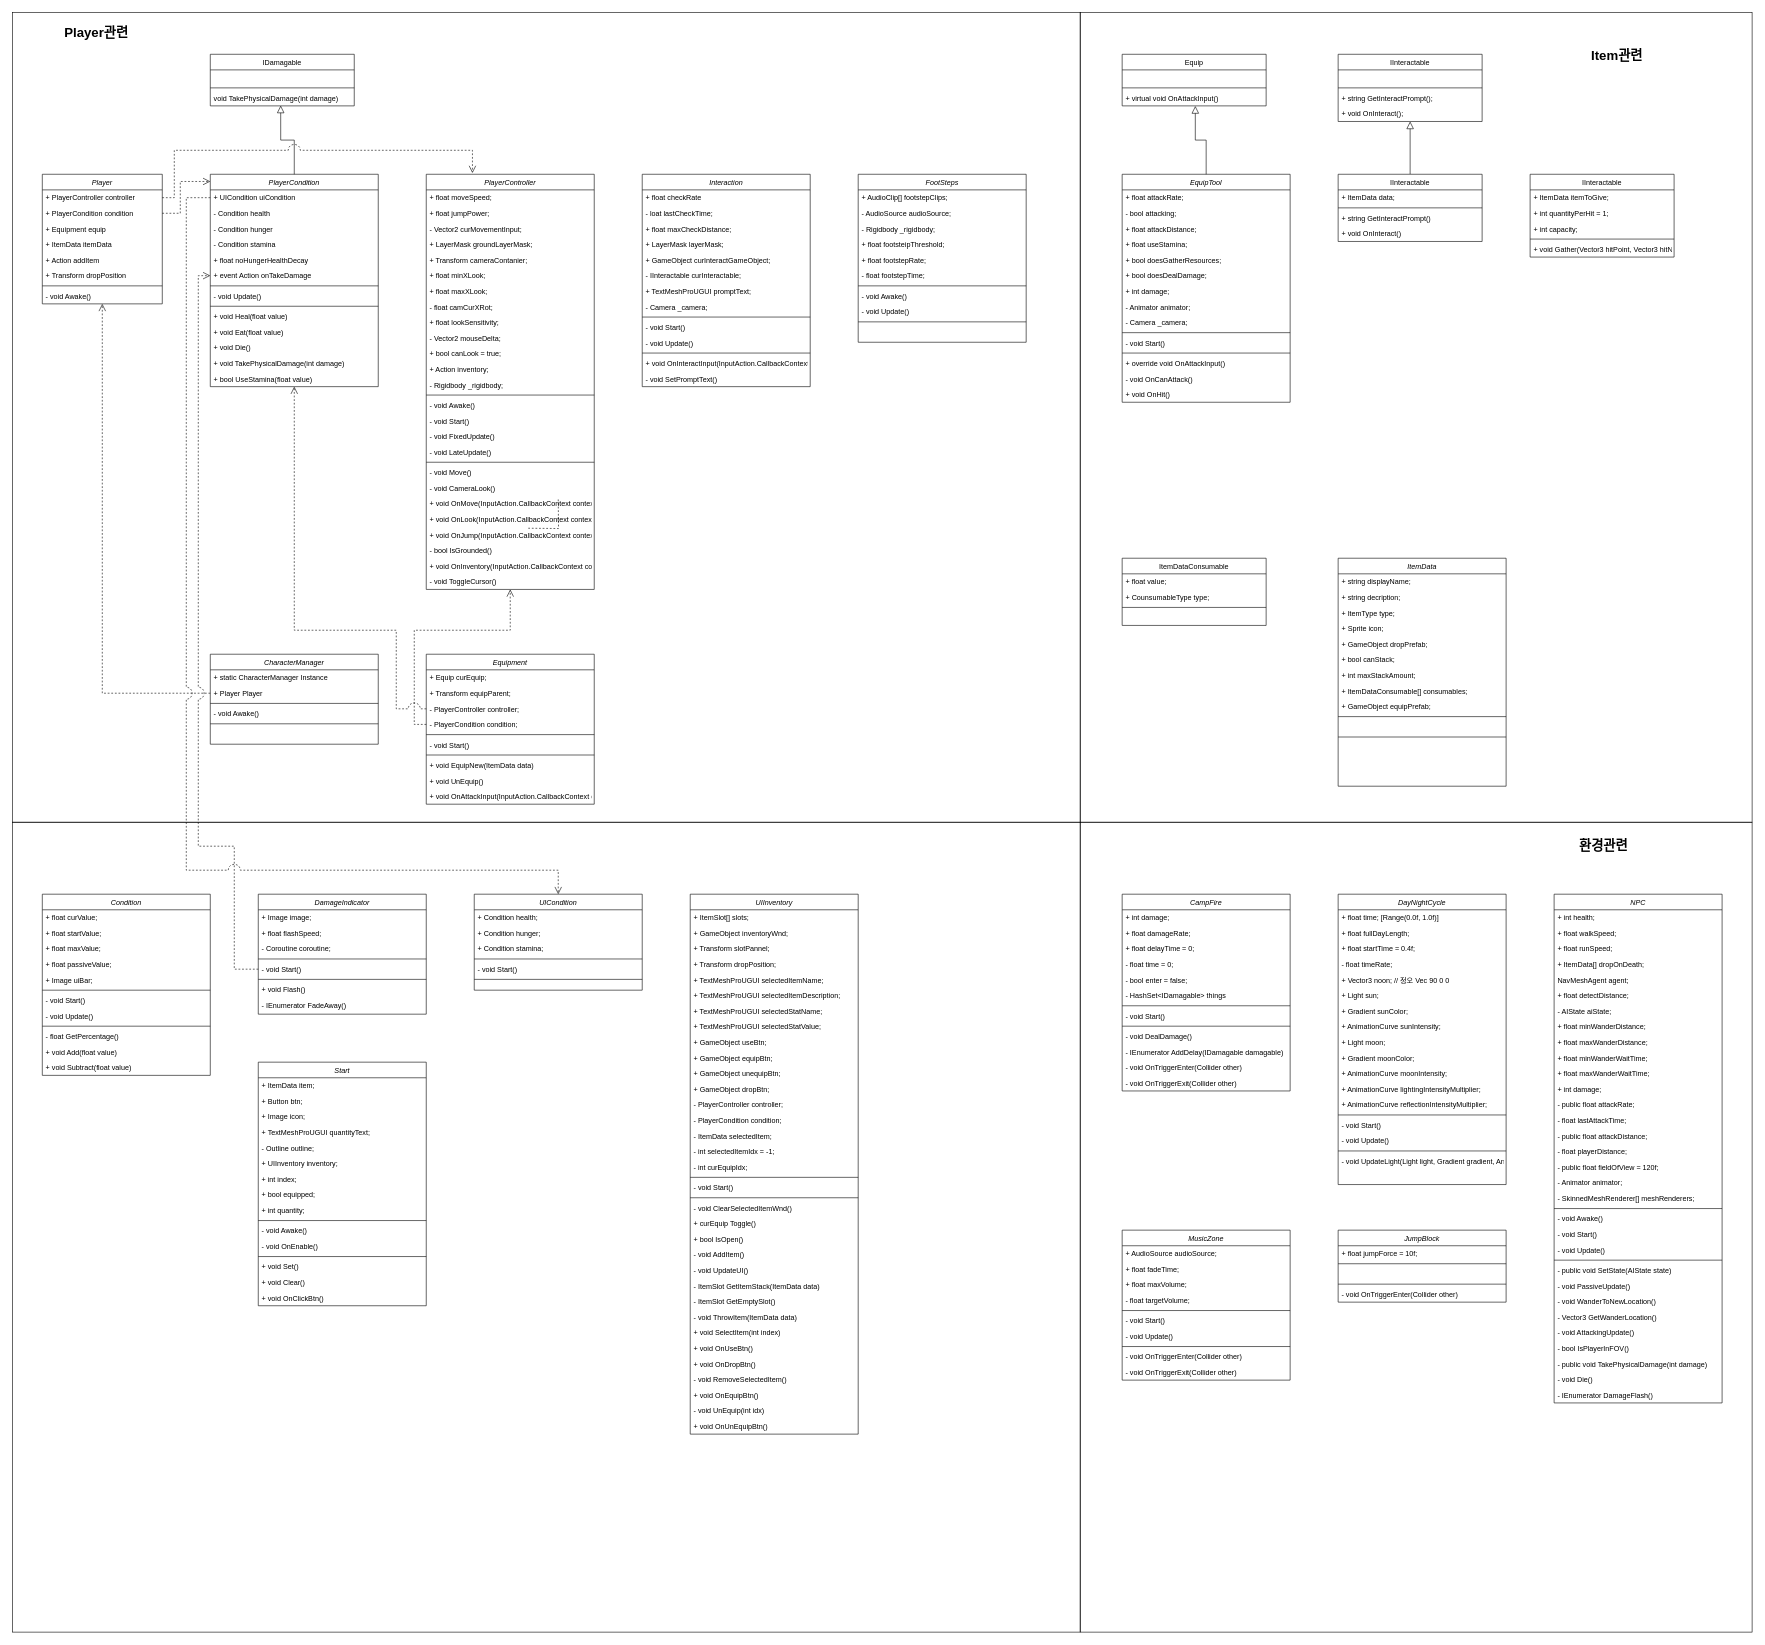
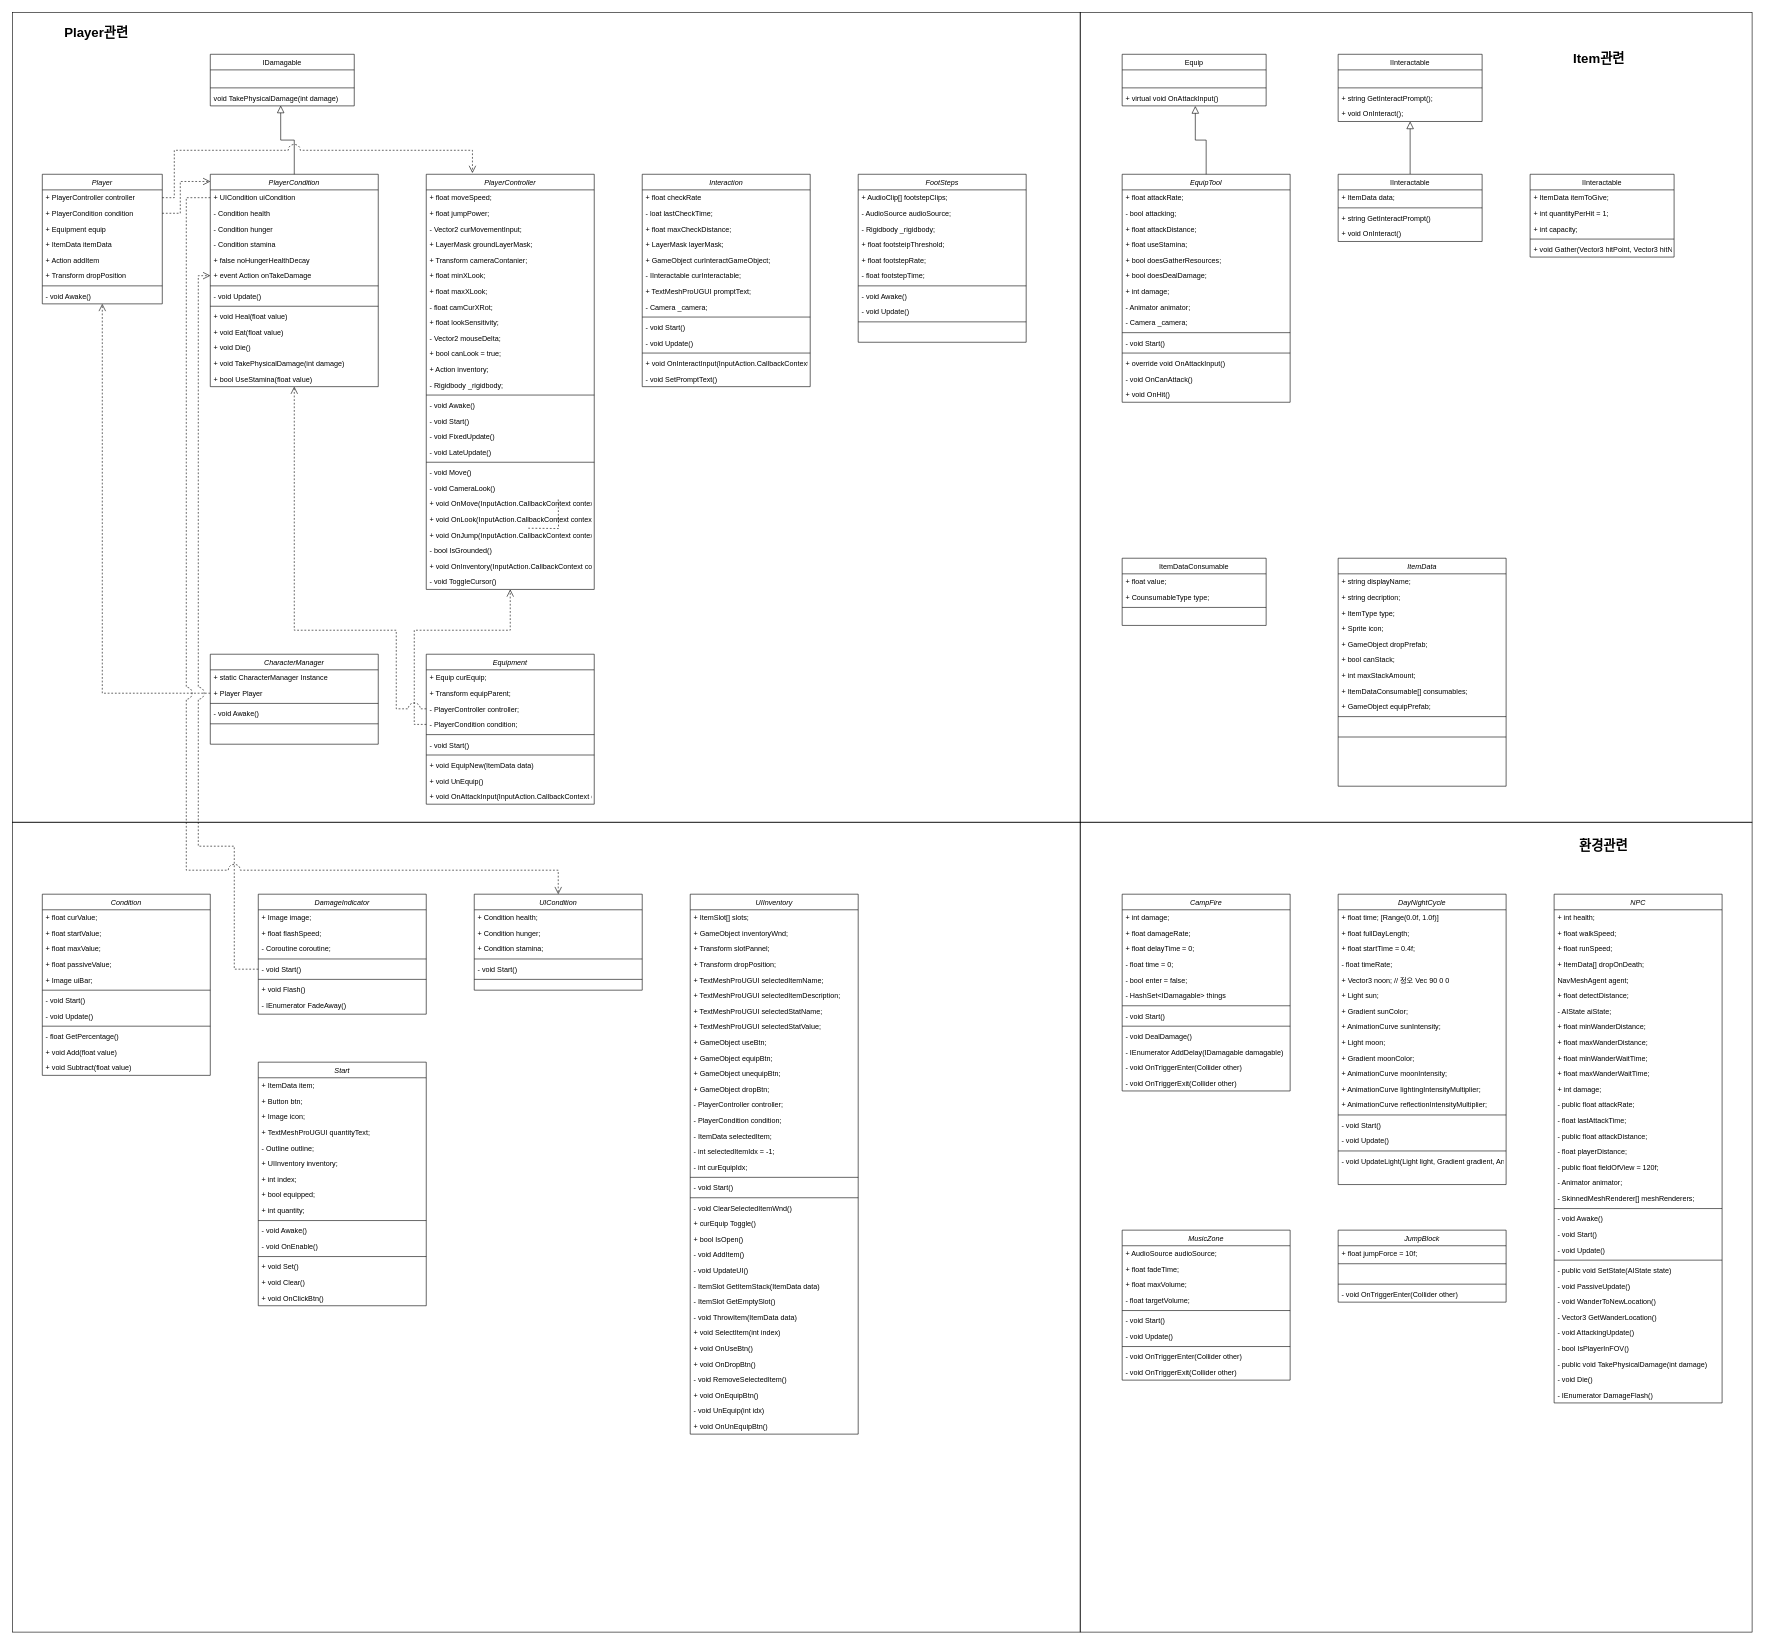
node "Item관련": moved (1644, 80) -> (1626, 83)
node "+ float noHungerHealthDecay": label "+ float noHungerHealthDecay" -> "+ false noHungerHealthDecay"
